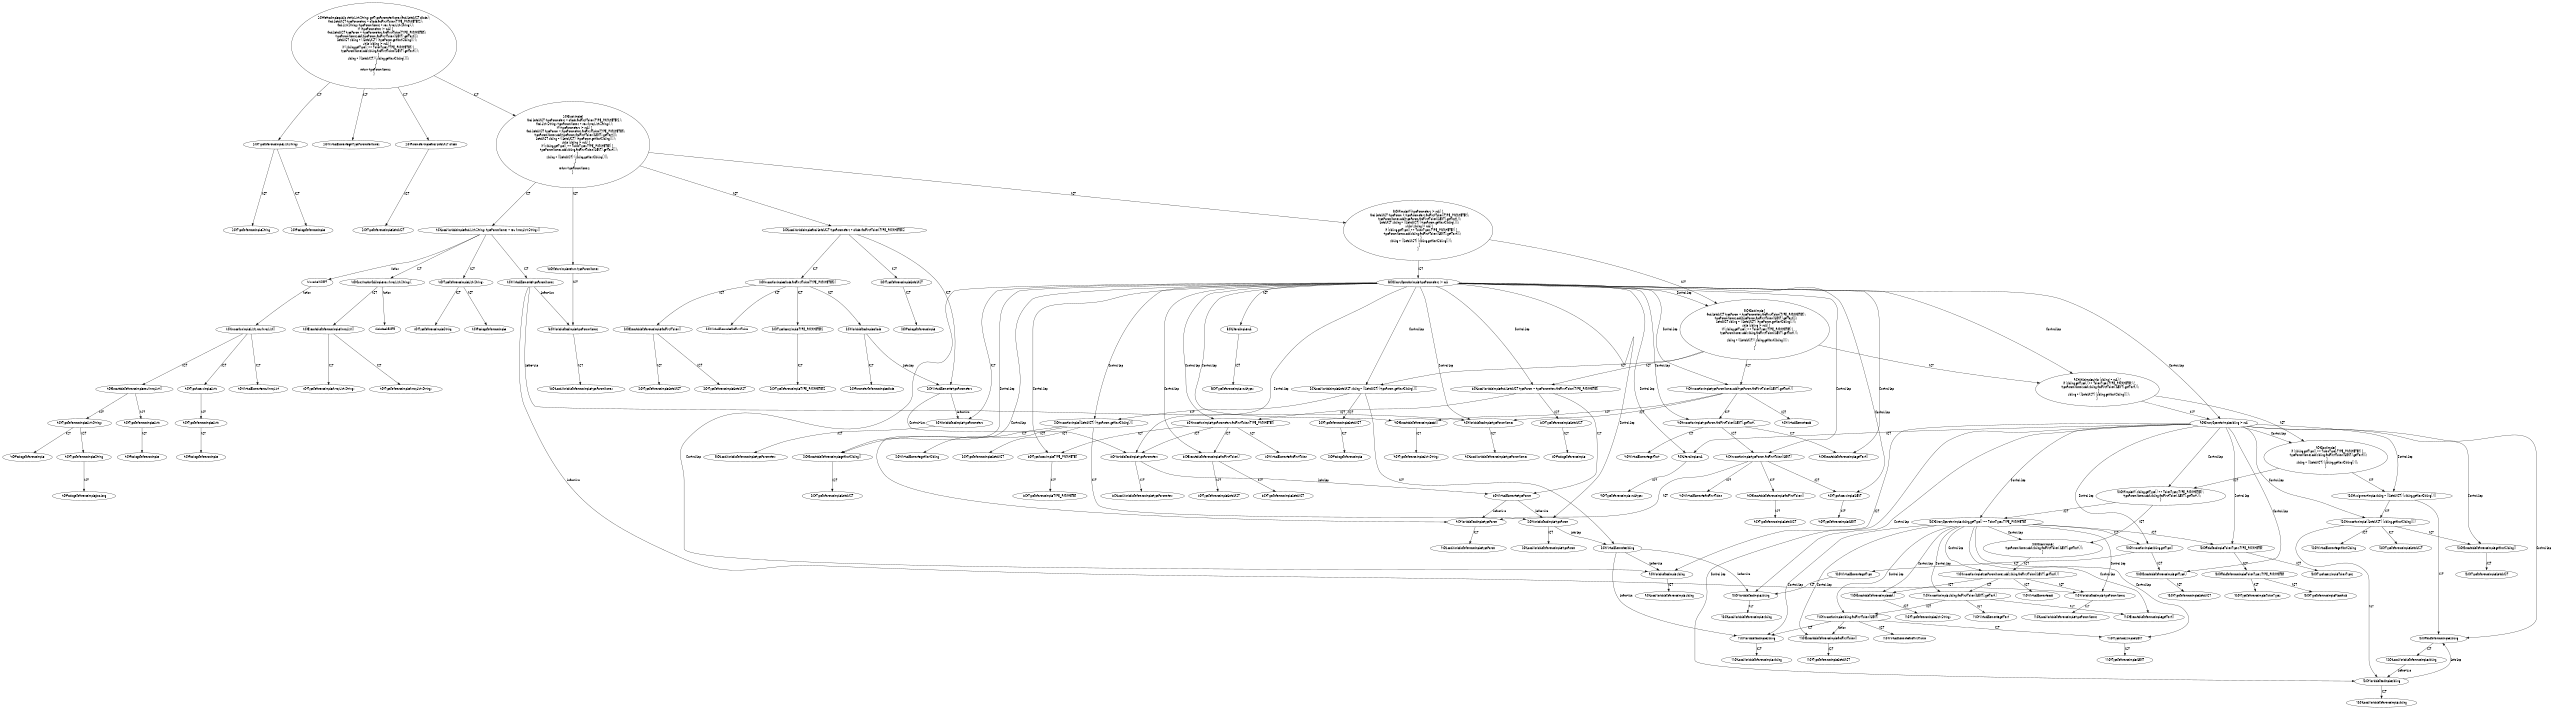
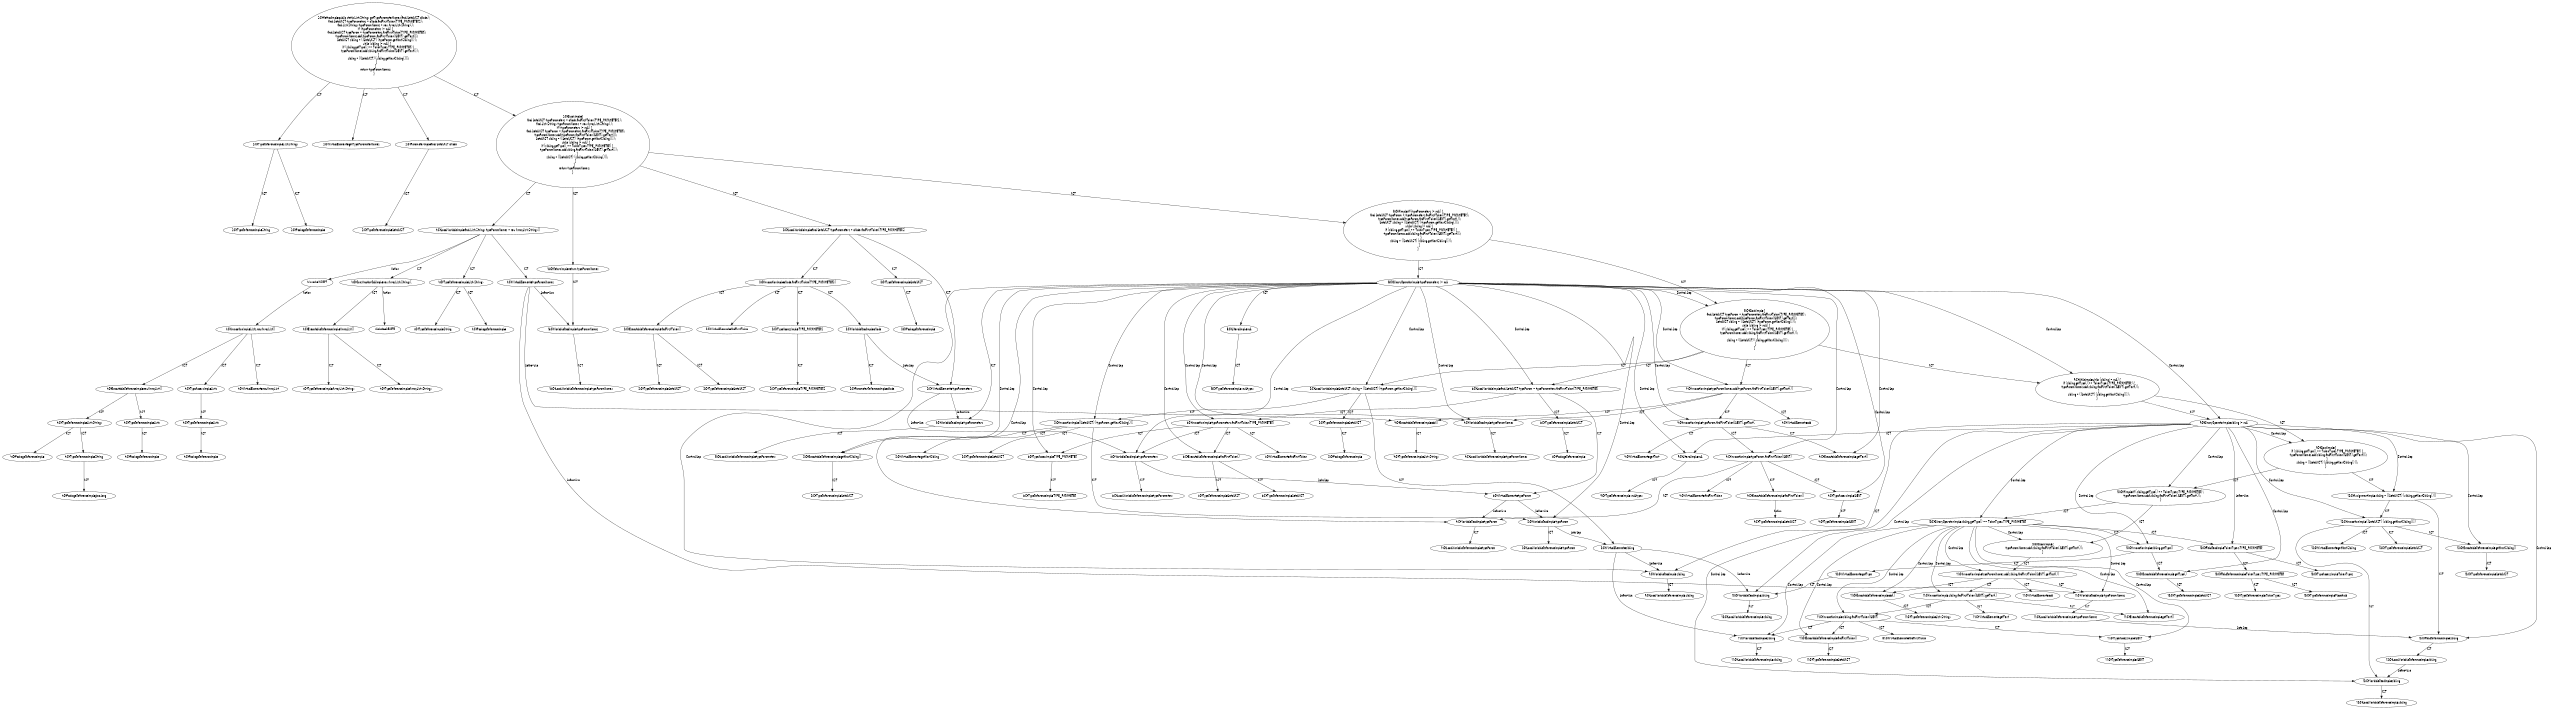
edge "3:CtVirtualElement@typeParameters" -> "6:CtVariableReadImpl@typeParameters": label "Control-Use" -> "Define-Use"
edge "9:CtBinaryOperatorImpl@sibling != null" -> "10:CtFieldReadImpl@TokenTypes.TYPE_PARAMETER": label "Control Dep" -> "Define-Use"
edge "7:CtExecutableReferenceImpl@findFirstToken()" -> "7:CtTypeReferenceImpl@DetailAST": label "AST" -> "Action"
edge "11:CtInvocationImpl@sibling.findFirstToken(IDENT)" -> "11:CtExecutableReferenceImpl@findFirstToken()": label "Action" -> "AST"
node "11:CtVirtualElement@findFirstToken": label "11:CtVirtualElement@findFirstToken" -> "51:CtVirtualElement@findFirstToken"
edge "13:CtVariableReadImpl@sibling" -> "13:CtFieldReferenceImpl@sibling": now "11:CtLocalVariableReferenceImpl@typeParamNames" -> "13:CtFieldReferenceImpl@sibling"
